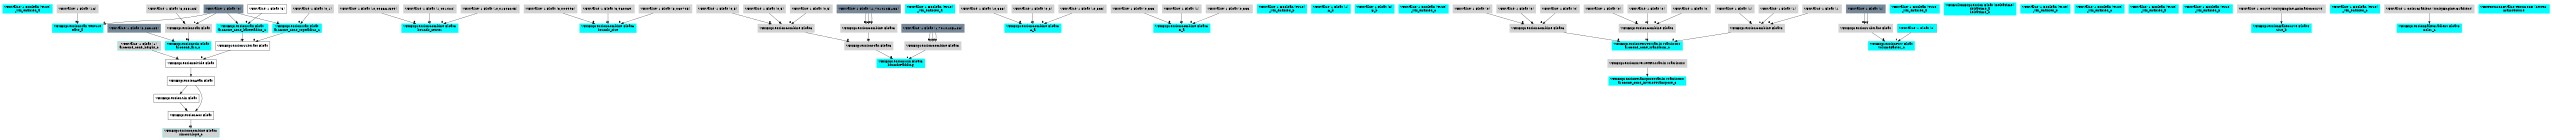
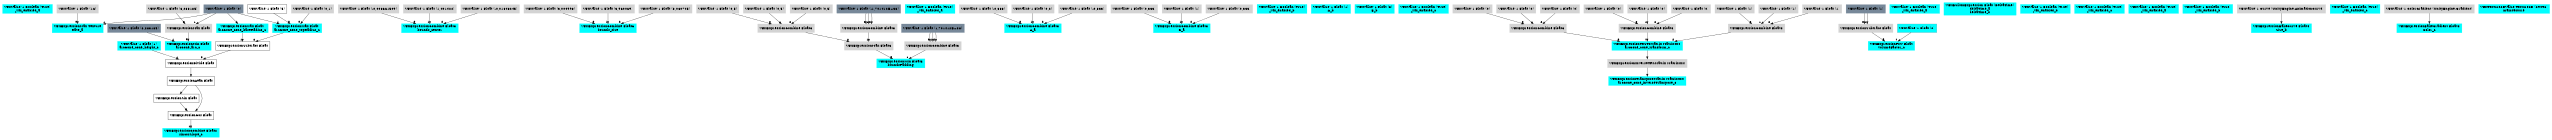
edge "VFXValue`1 Float (5)" -> "VFXExpressionMax Float arcCone_cone_baseRadius_c": now "VFXValue`1 Float (5)" -> "VFXExpressionMax Float arcCone_cone_topRadius_c"
node "VFXValue`1 Float (1) arcCone_cone_height_c": fillcolor lightgray -> cyan
edge "VFXExpressionTRSToMatrix Matrix4x4 arcCone_cone_transform_c" -> "VFXExpressionInverseTRSMatrix Matrix4x4": added
node "VFXExpressionCombine Float2 sincosSlope_c": fillcolor lightgray -> cyan
